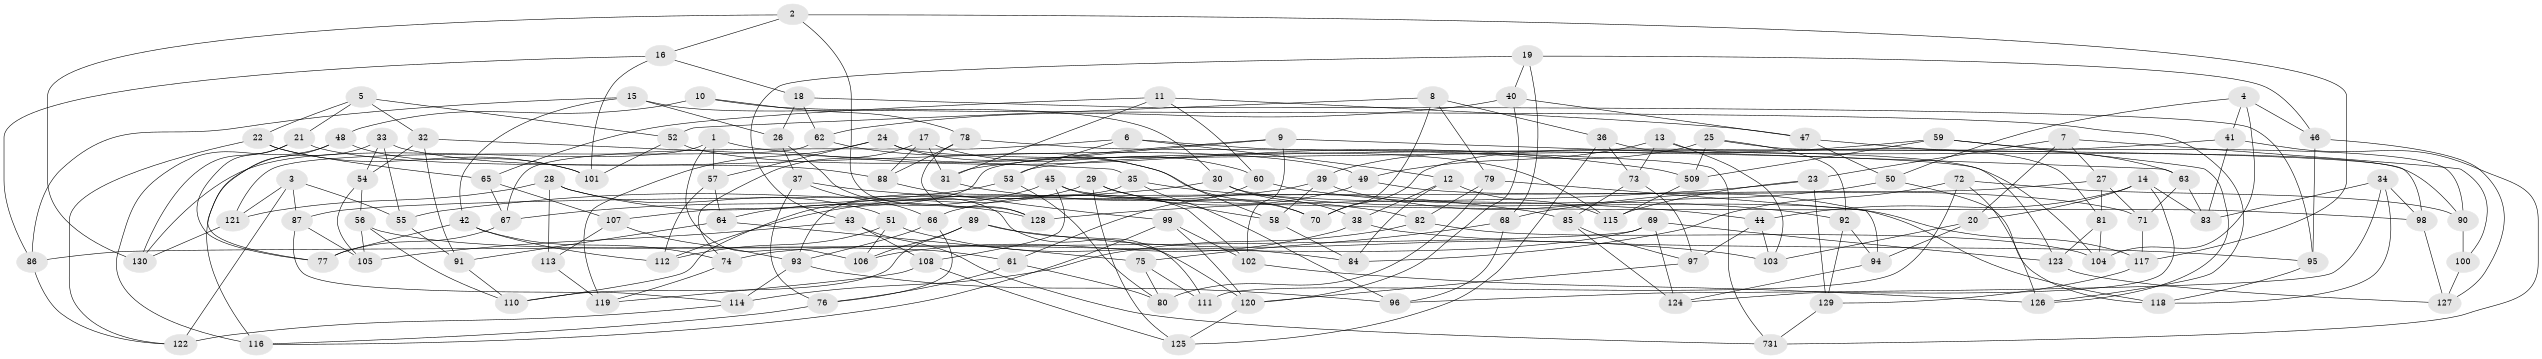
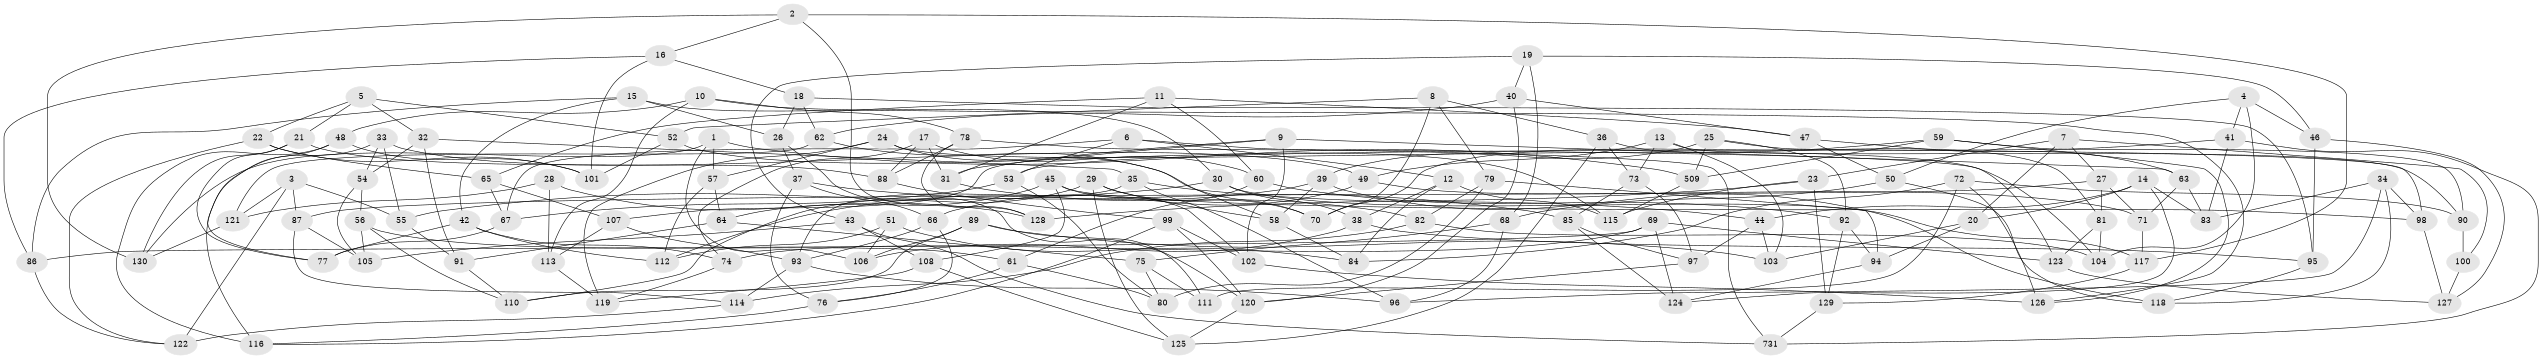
edge "10" -- "113": added
edge "28" -- "51": removed
